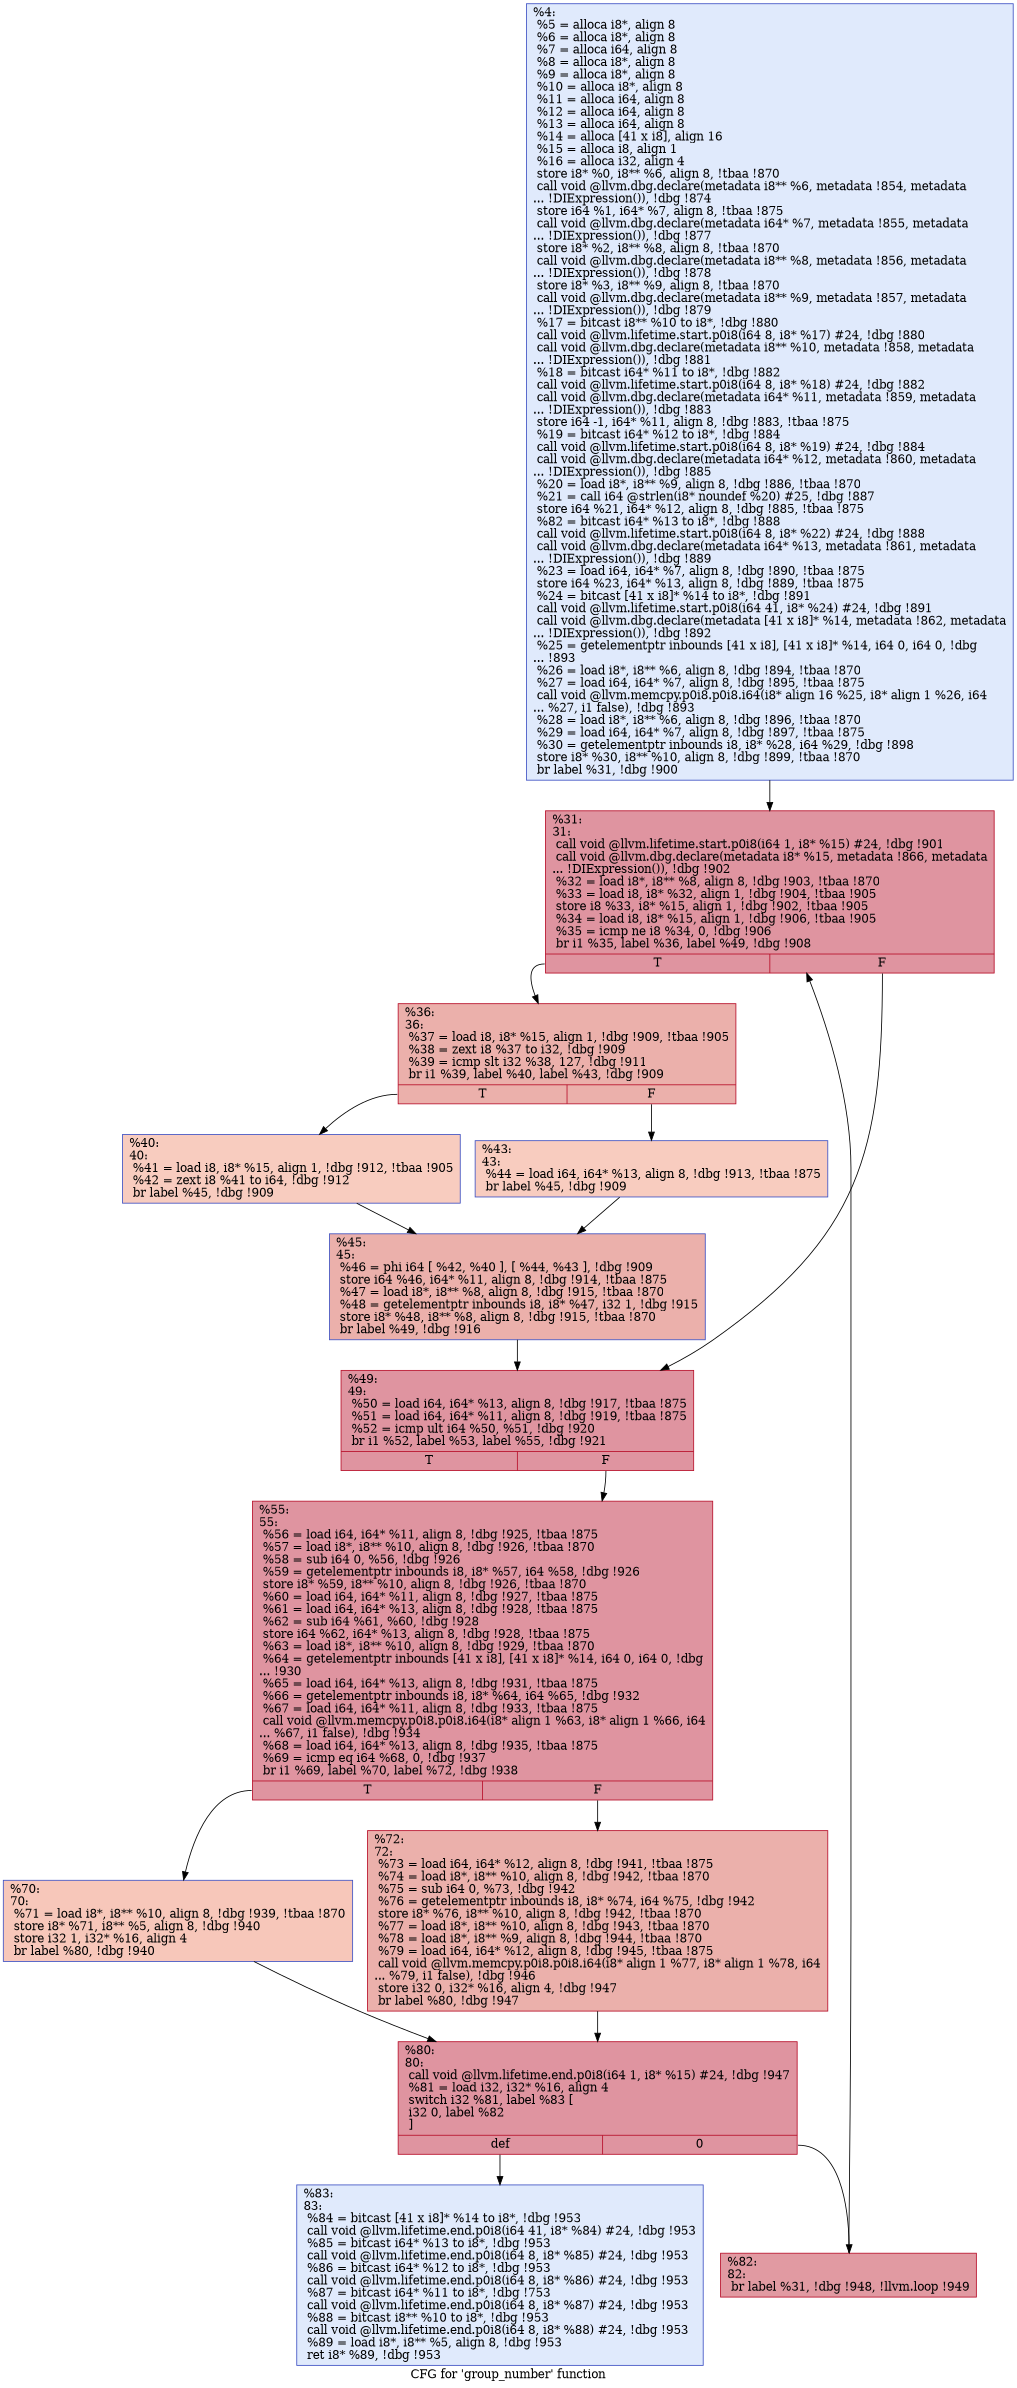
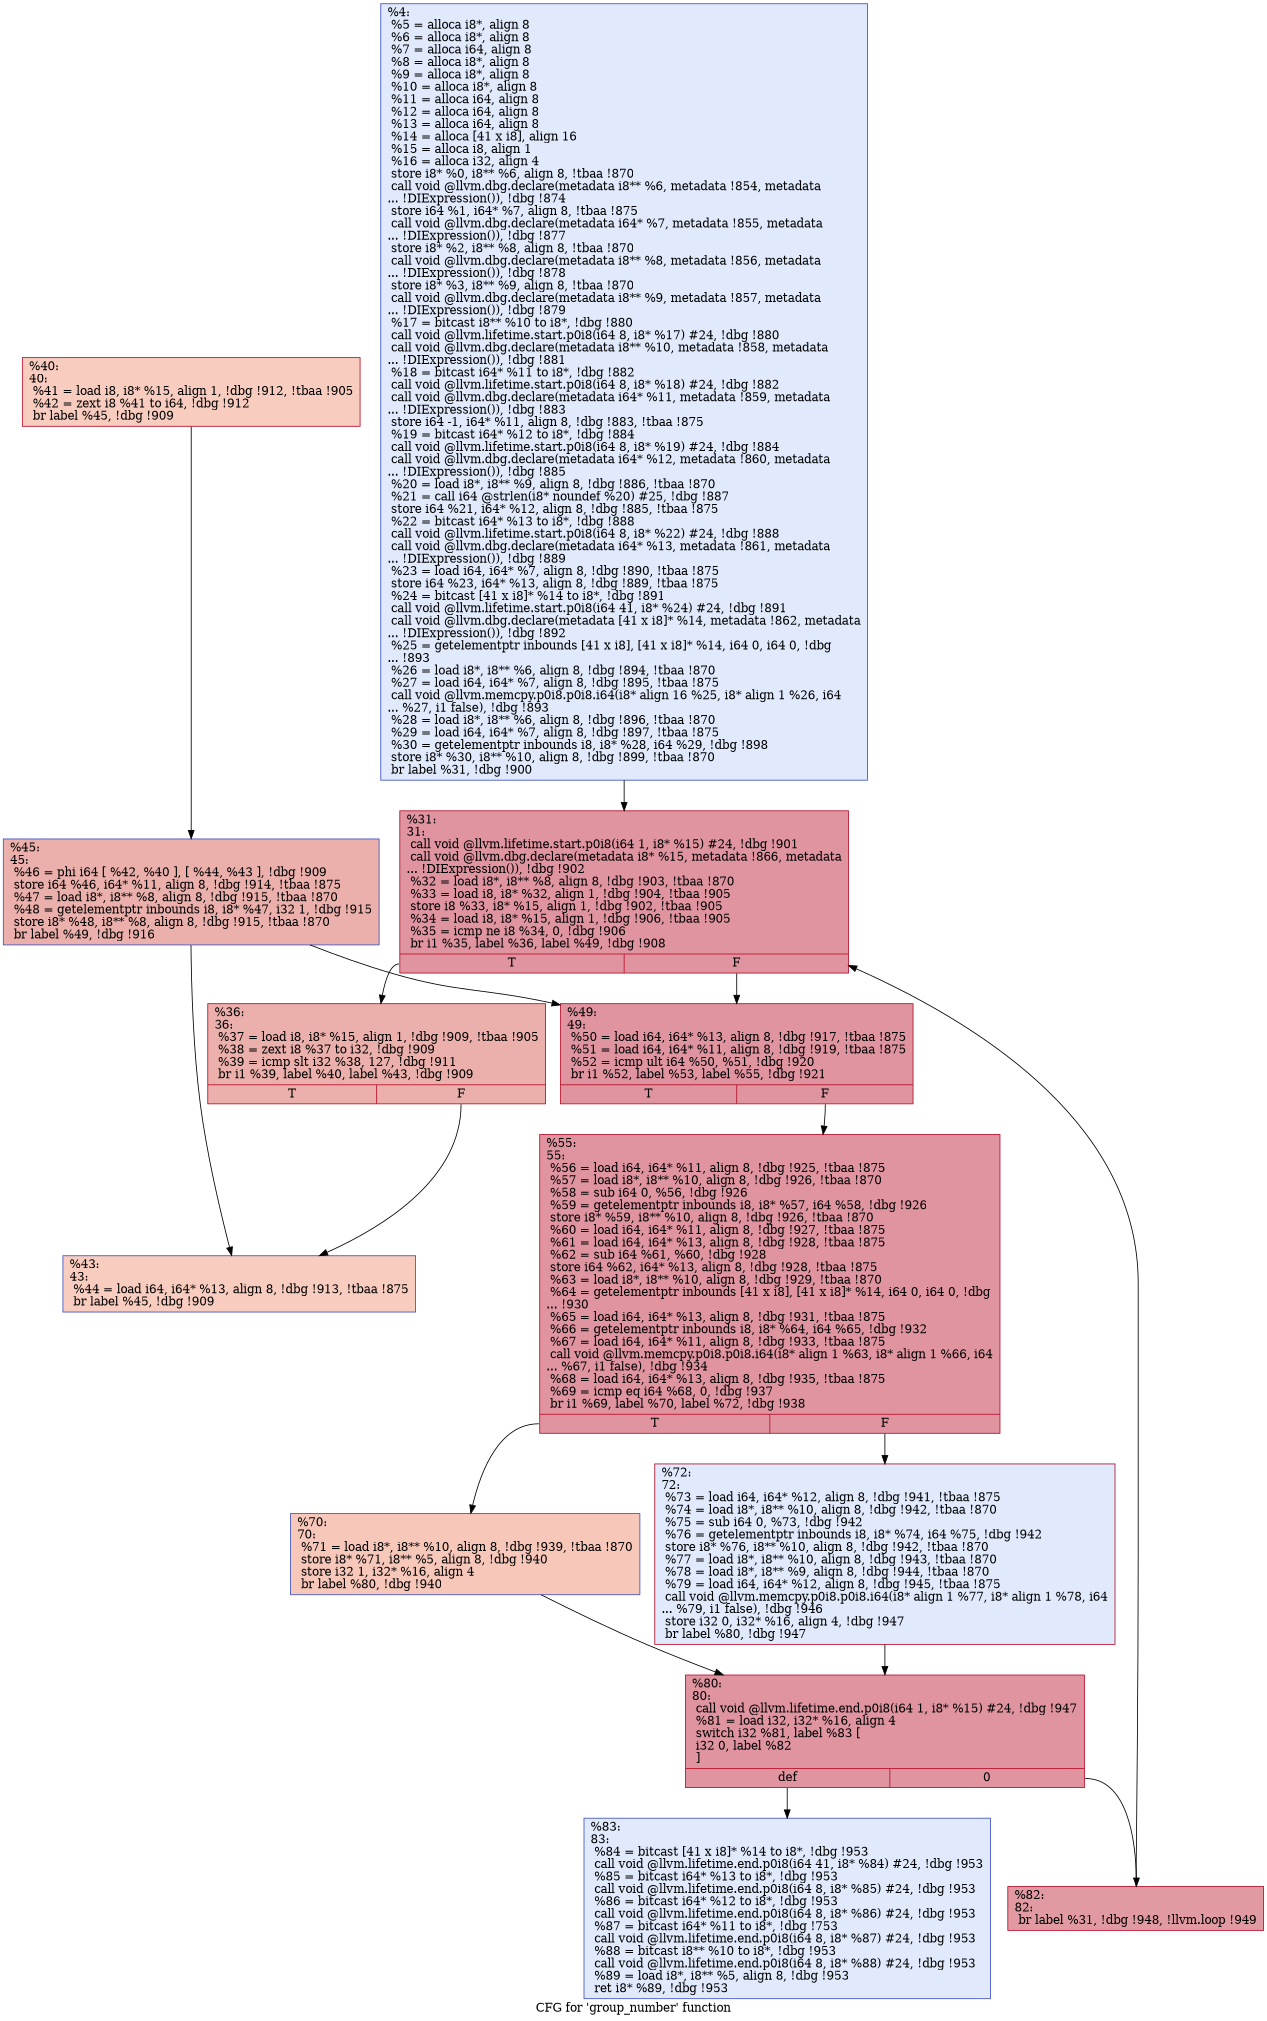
node "%4:": text "%82 = bitcast i64* %13 to i8*, !dbg !888" -> "%22 = bitcast i64* %13 to i8*, !dbg !888"
edge "%36:" -> "%40:": removed
node "%40:": color #3d50c3ff -> #b70d28ff
edge "%43:" -> "%45:": reversed
node "%72:": fillcolor #d24b4070 -> #b9d0f970
